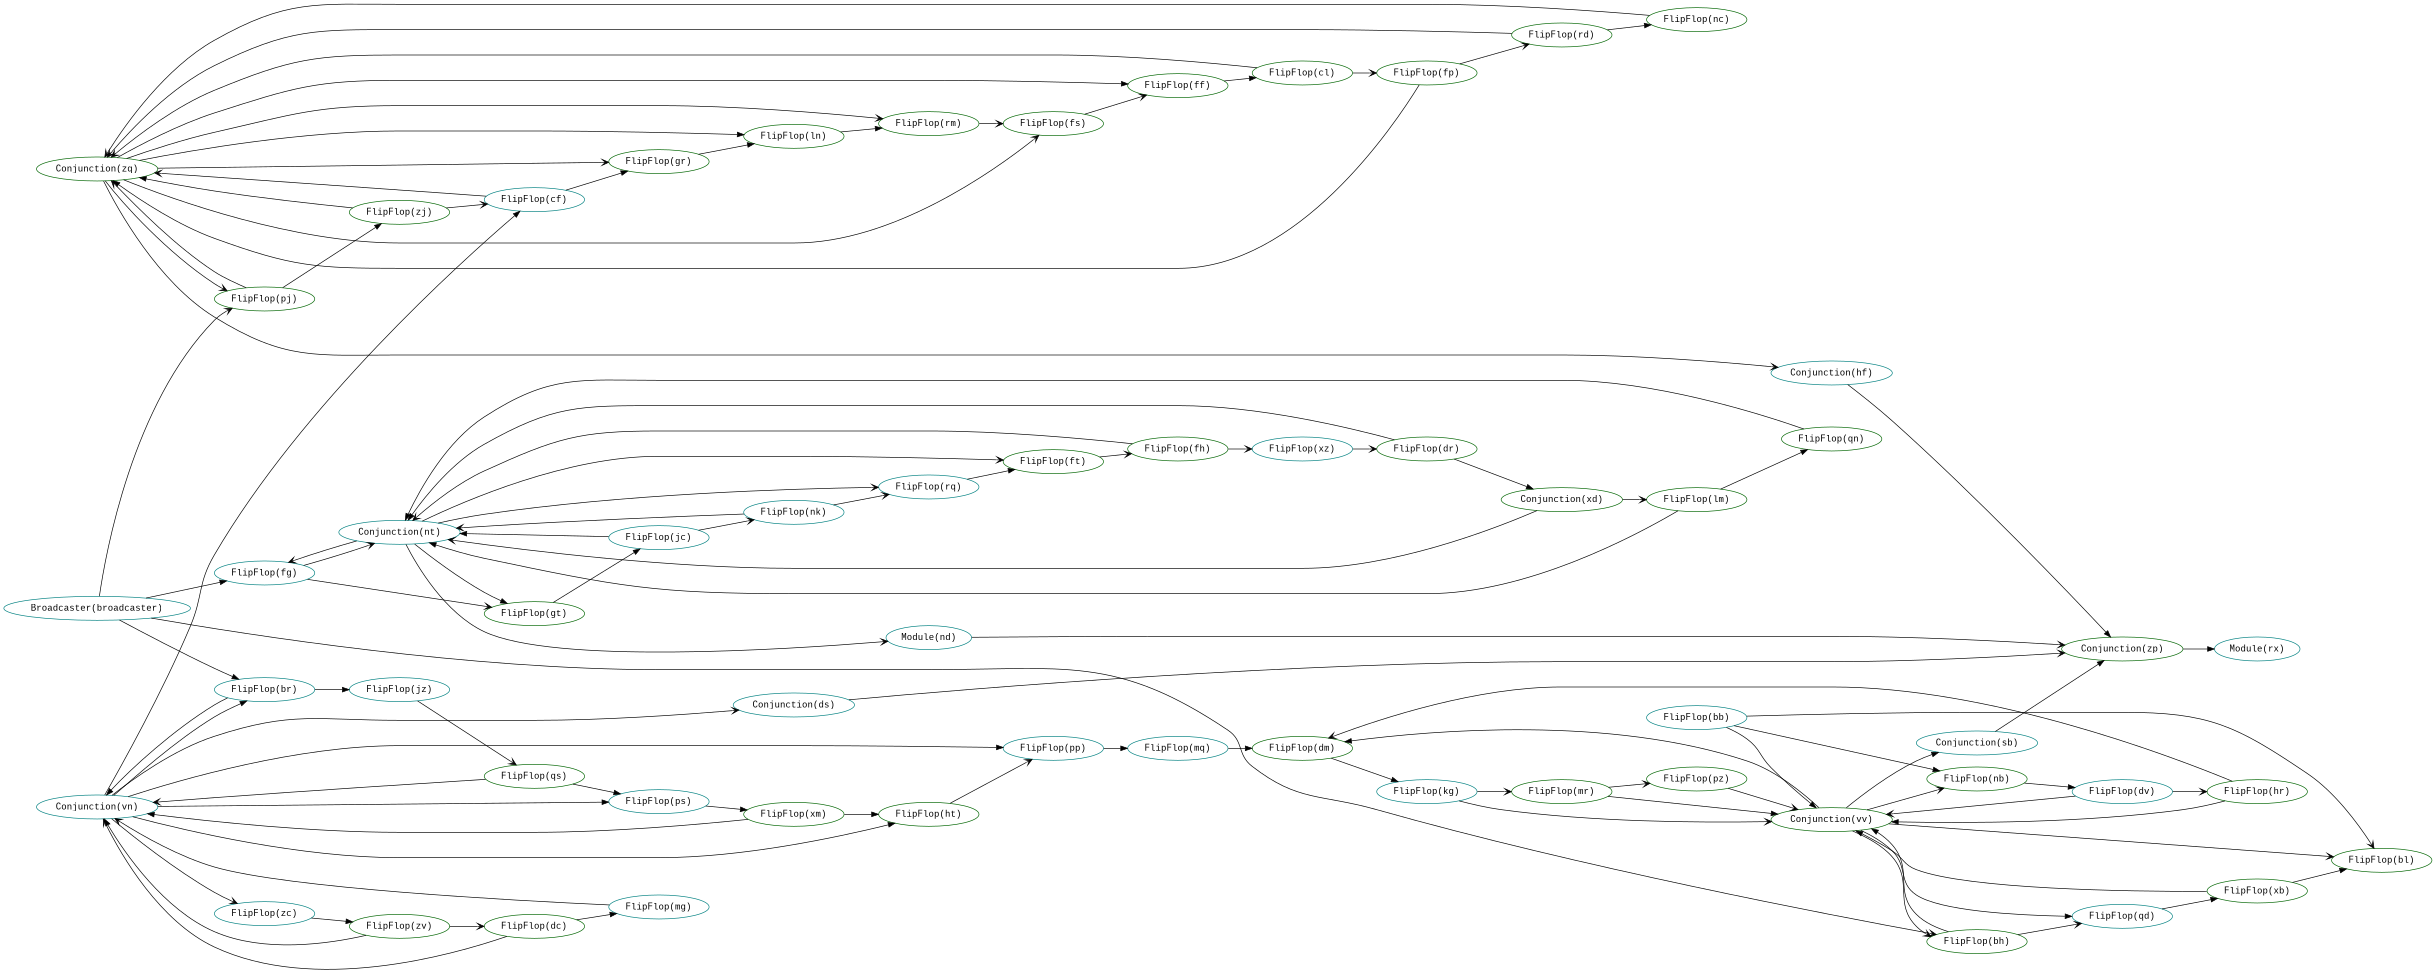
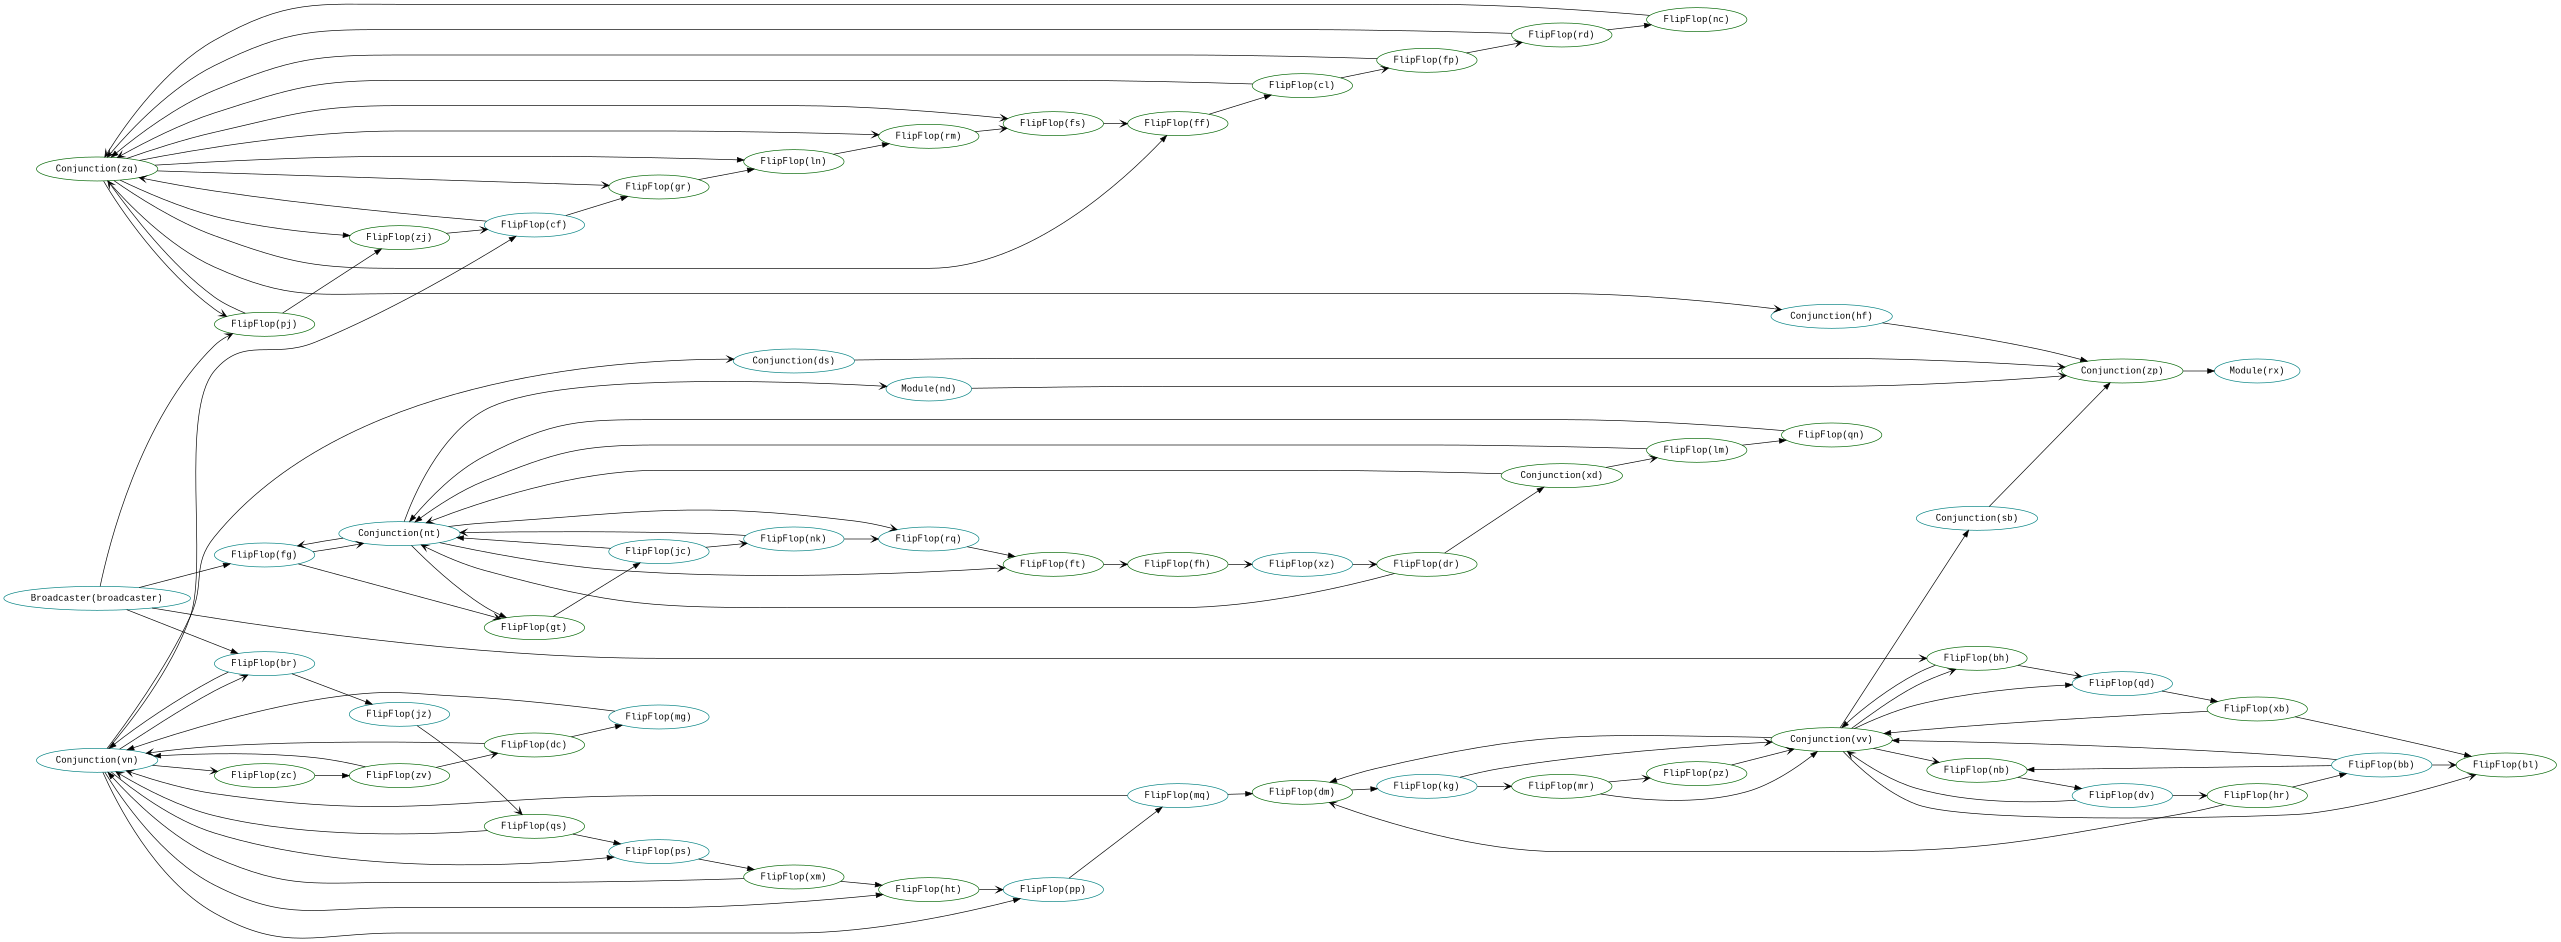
edge "FlipFlop(zj)" -> "Conjunction(zq)": reversed
edge "FlipFlop(dr)" -> "Conjunction(nt)": arrowhead normal -> vee
edge "FlipFlop(fh)" -> "Conjunction(nt)": removed
edge "Conjunction(vn)" -> "FlipFlop(br)": arrowhead normal -> vee
edge "FlipFlop(mq)" -> "Conjunction(vn)": added
edge "FlipFlop(hr)" -> "Conjunction(vv)": now "FlipFlop(hr)" -> "FlipFlop(bb)"
edge "FlipFlop(mg)" -> "Conjunction(vn)": arrowhead vee -> normal
node "FlipFlop(zc)": color teal -> darkgreen
